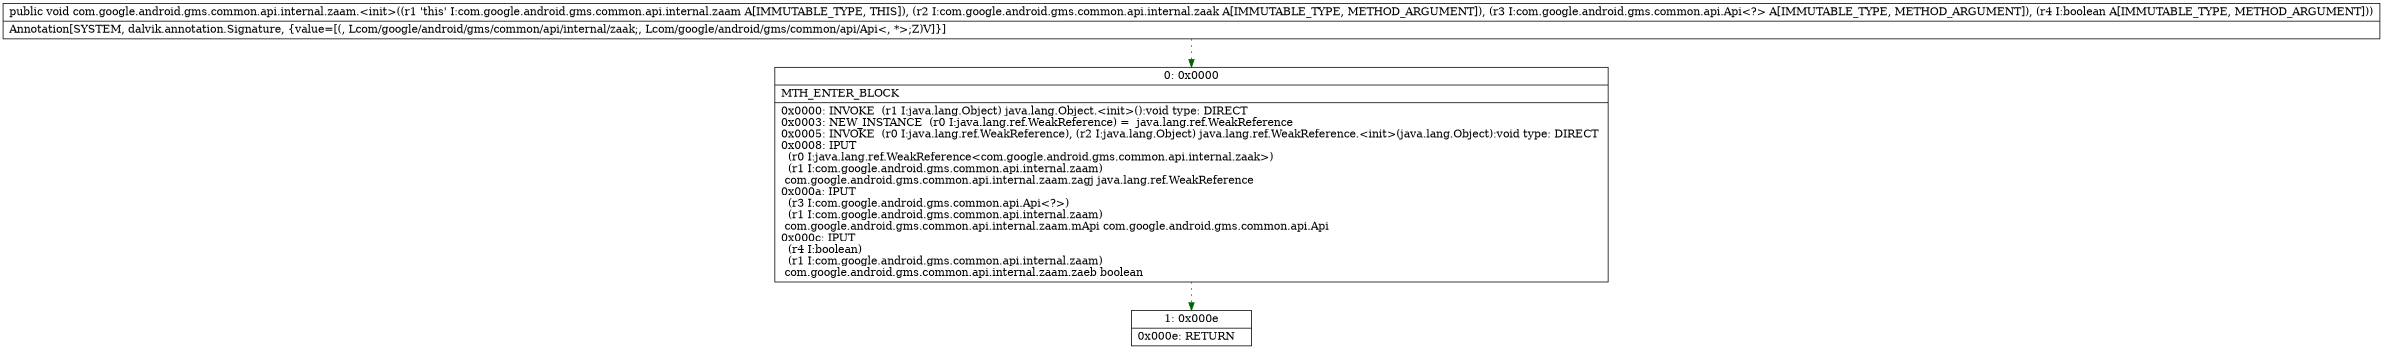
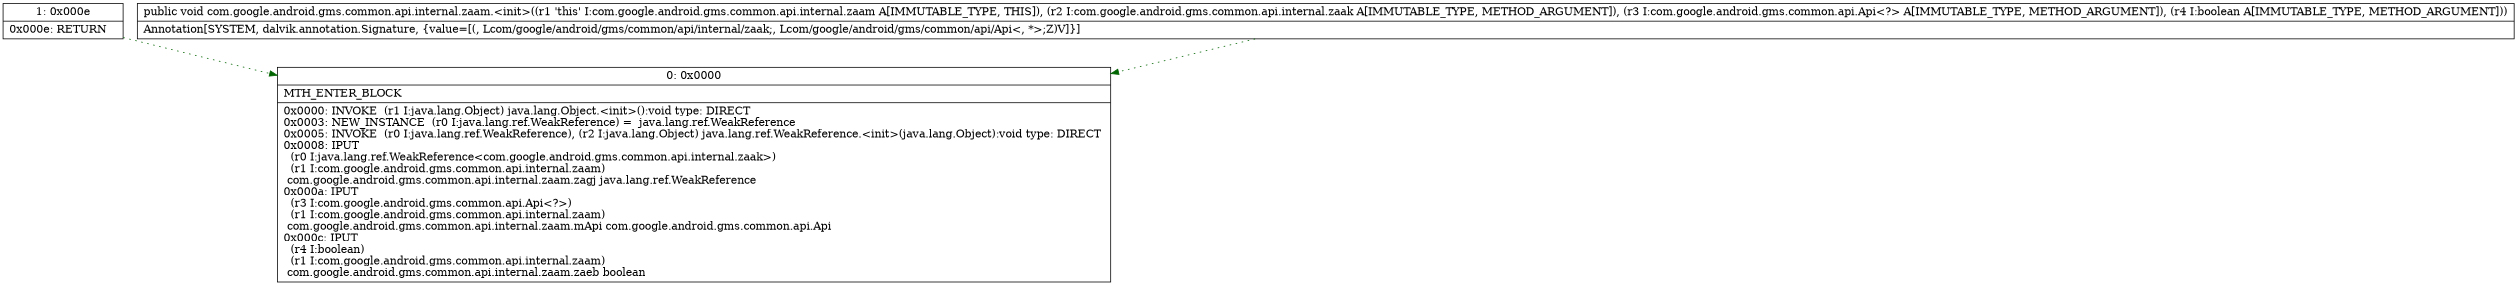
edge "0: 0x0000" -> "1: 0x000e": reversed
